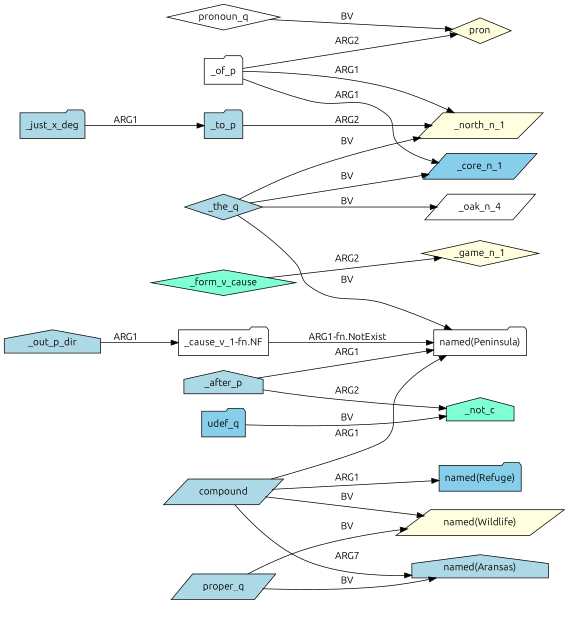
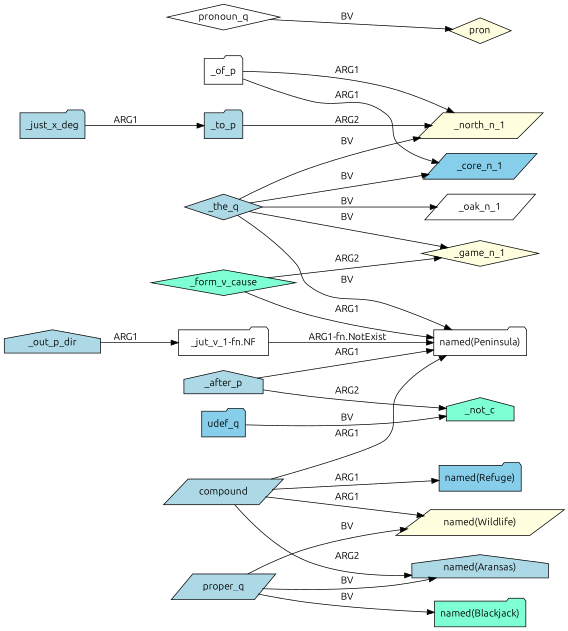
edge "_of_p" -> "pron": removed, label "ARG2"
node "_oak_n_4": label "_oak_n_4" -> "_oak_n_1"
edge "_the_q" -> "_game_n_1": added, label "BV"
edge "_form_v_cause" -> "named(Peninsula)": added, label "ARG1"
node "_cause_v_1-fn.NF": label "_cause_v_1-fn.NF" -> "_jut_v_1-fn.NF"
edge "compound" -> "named(Wildlife)": label "BV" -> "ARG1"
edge "compound" -> "named(Aransas)": label "ARG7" -> "ARG2"
node "named(Blackjack)": added
